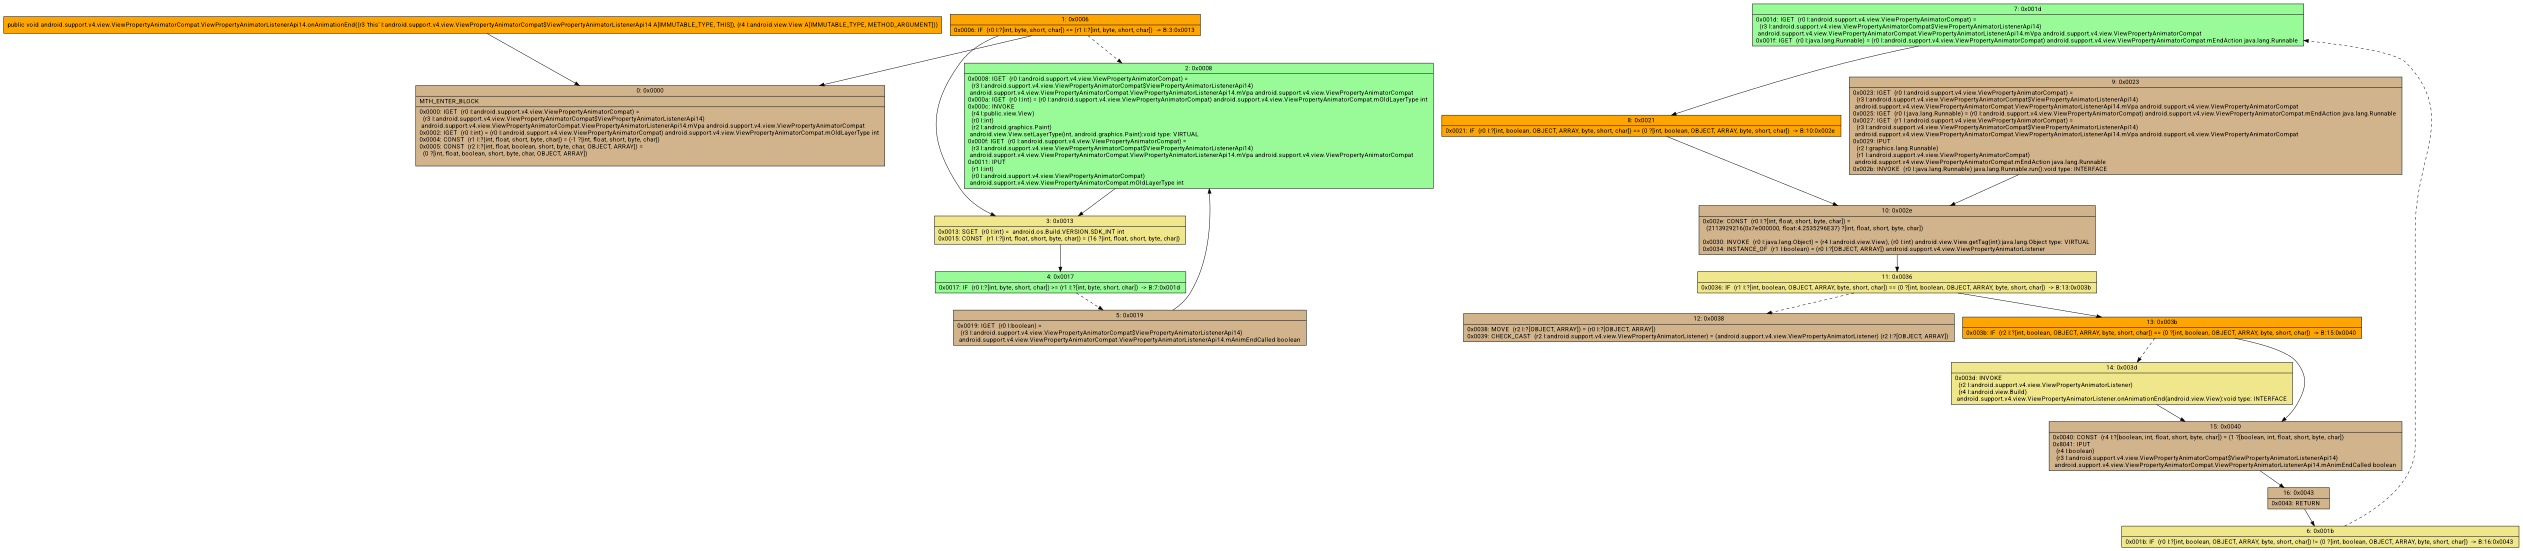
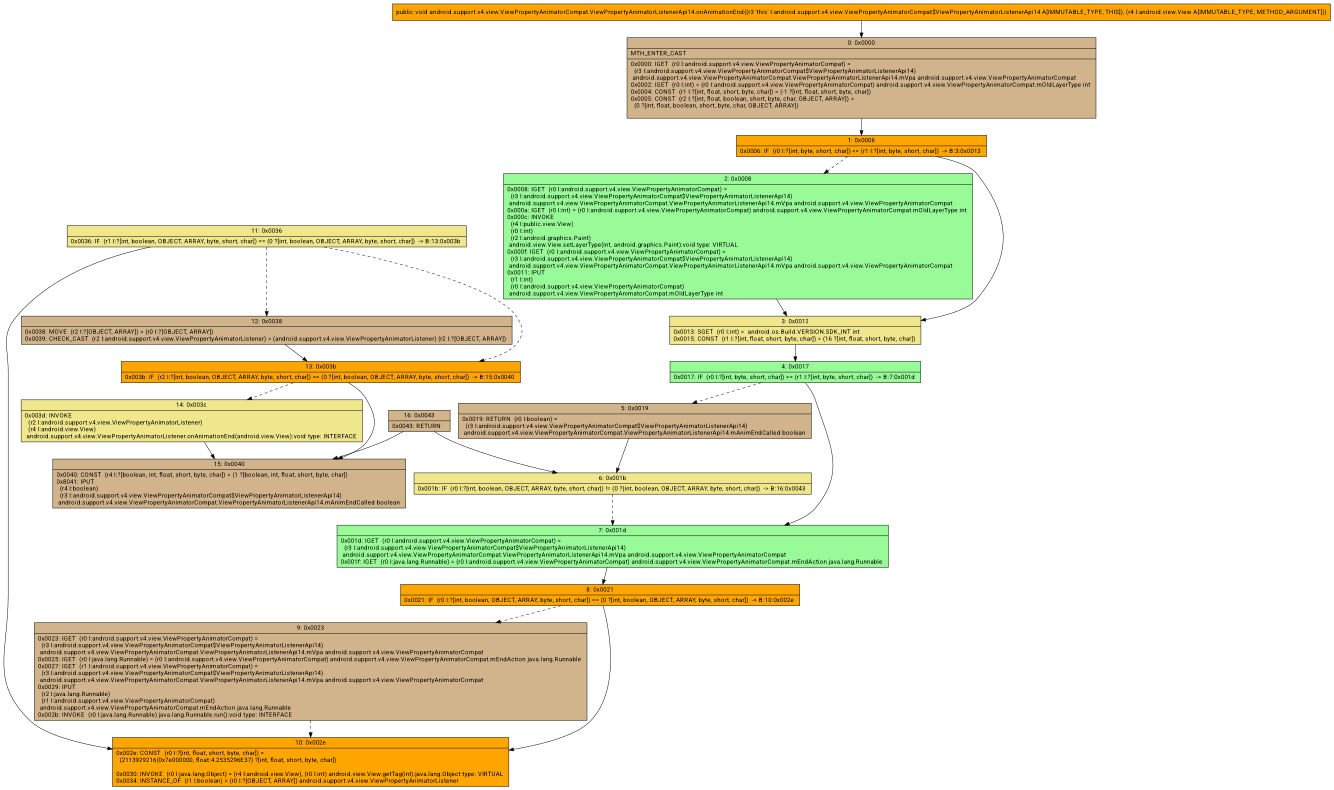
edge "1: 0x0006" -> "0: 0x0000": reversed
node "0: 0x0000": text "MTH_ENTER_BLOCK" -> "MTH_ENTER_CAST"
node "9: 0x0023": text "(r2 I:graphics.lang.Runnable)" -> "(r2 I:java.lang.Runnable)"
edge "9: 0x0023" -> "10: 0x002e": style solid -> dashed
node "10: 0x002e": fillcolor tan -> orange
edge "5: 0x0019" -> "2: 0x0008": now "5: 0x0019" -> "6: 0x001b"
edge "10: 0x002e" -> "11: 0x0036": reversed
edge "11: 0x0036" -> "13: 0x003b": style solid -> dashed
node "5: 0x0019": text "0x0019: IGET  (r0 I:boolean) =" -> "0x0019: RETURN  (r0 I:boolean) ="
edge "12: 0x0038" -> "13: 0x003b": added
node "14: 0x003d": text "(r4 I:android.view.Build)" -> "(r4 I:android.view.View)"
edge "4: 0x0017" -> "7: 0x001d": added
edge "15: 0x0040" -> "16: 0x0043": reversed
edge "8: 0x0021" -> "9: 0x0023": added
